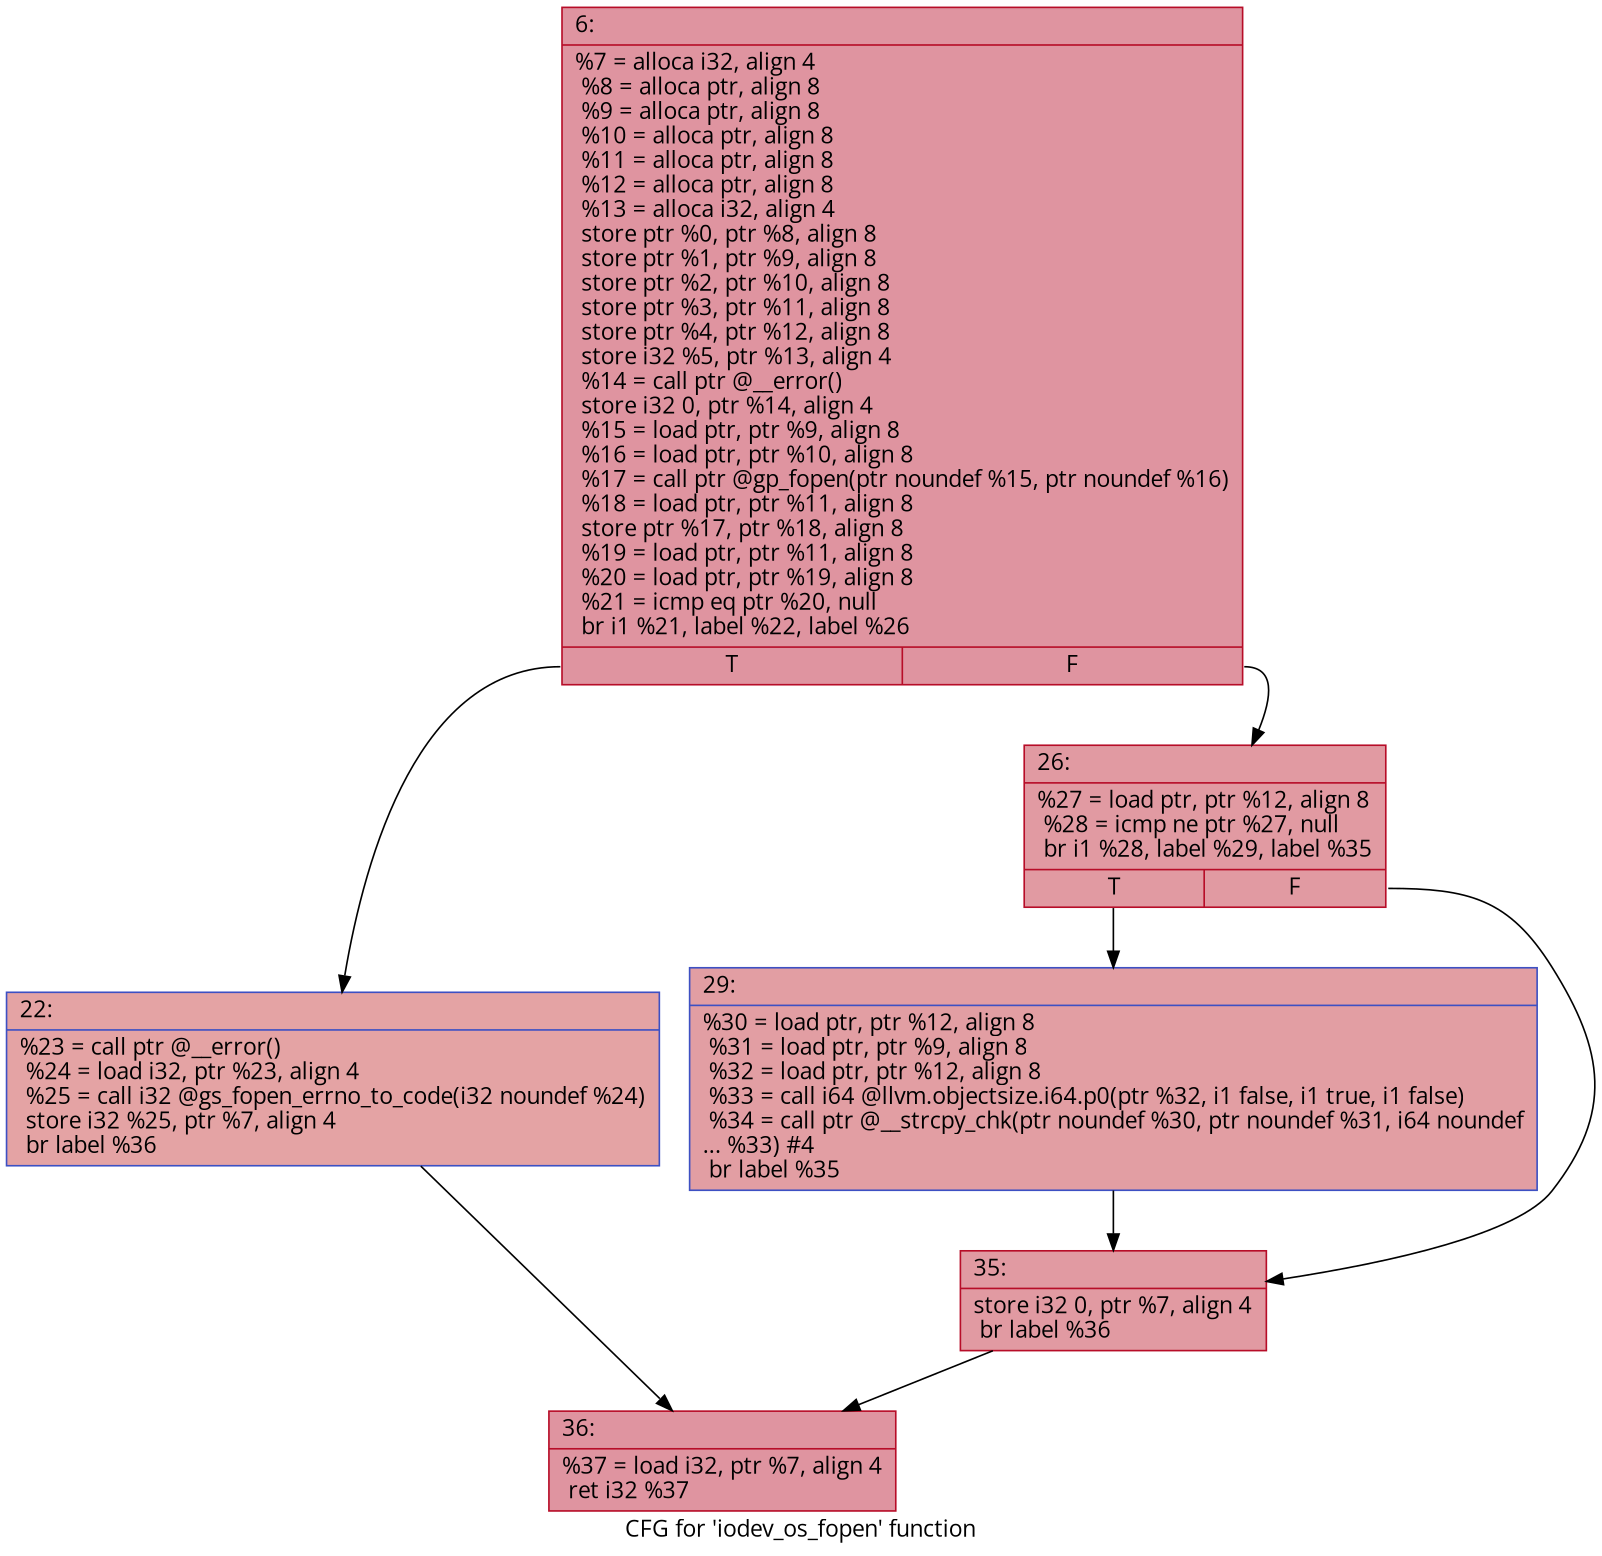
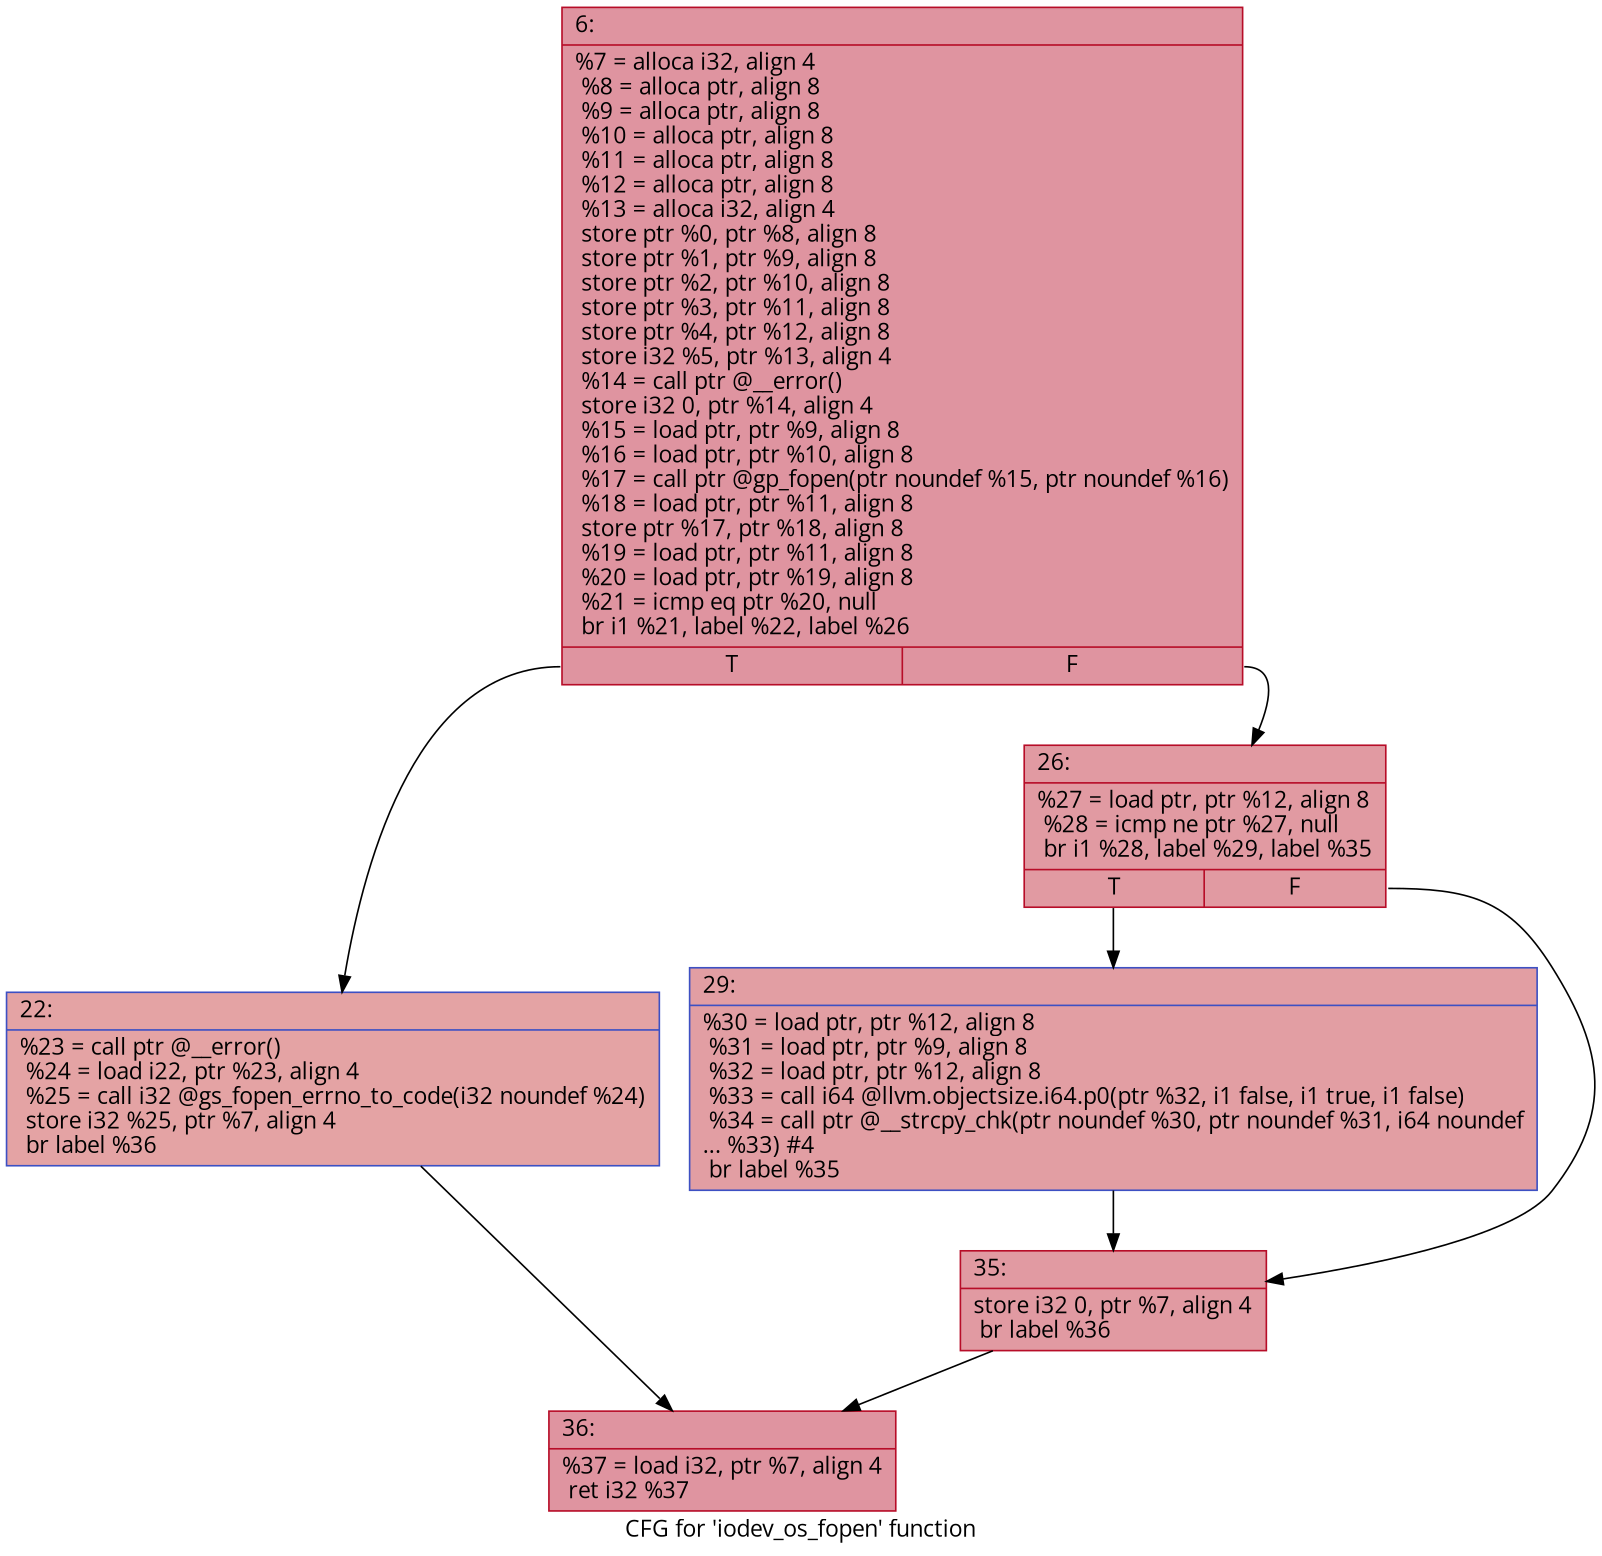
node "22:": text "%24 = load i32, ptr %23, align 4" -> "%24 = load i22, ptr %23, align 4"
